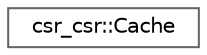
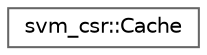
node "csr_csr::Cache": label "csr_csr::Cache" -> "svm_csr::Cache"
